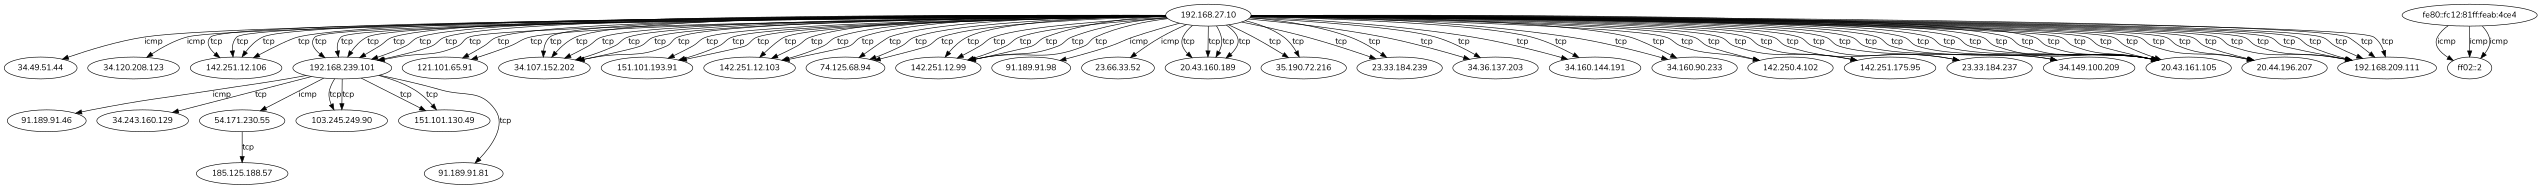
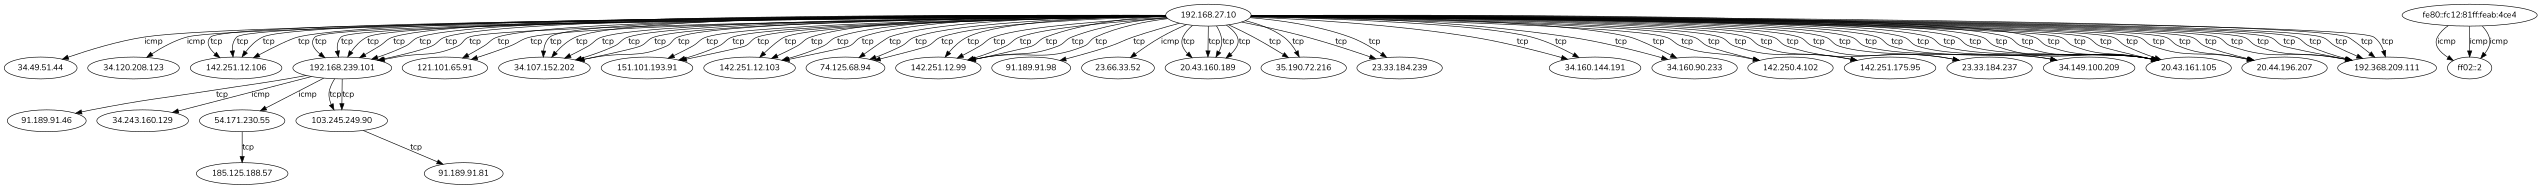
edge "192.168.27.10" -> "91.189.91.98": label "icmp" -> "tcp"
node "34.36.137.203": removed
node "192.168.209.111": label "192.168.209.111" -> "192.368.209.111"
edge "192.168.239.101" -> "91.189.91.46": label "icmp" -> "tcp"
edge "192.168.239.101" -> "34.243.160.129": label "tcp" -> "icmp"
edge "192.168.239.101" -> "91.189.91.81": now "103.245.249.90" -> "91.189.91.81"
node "151.101.130.49": removed
